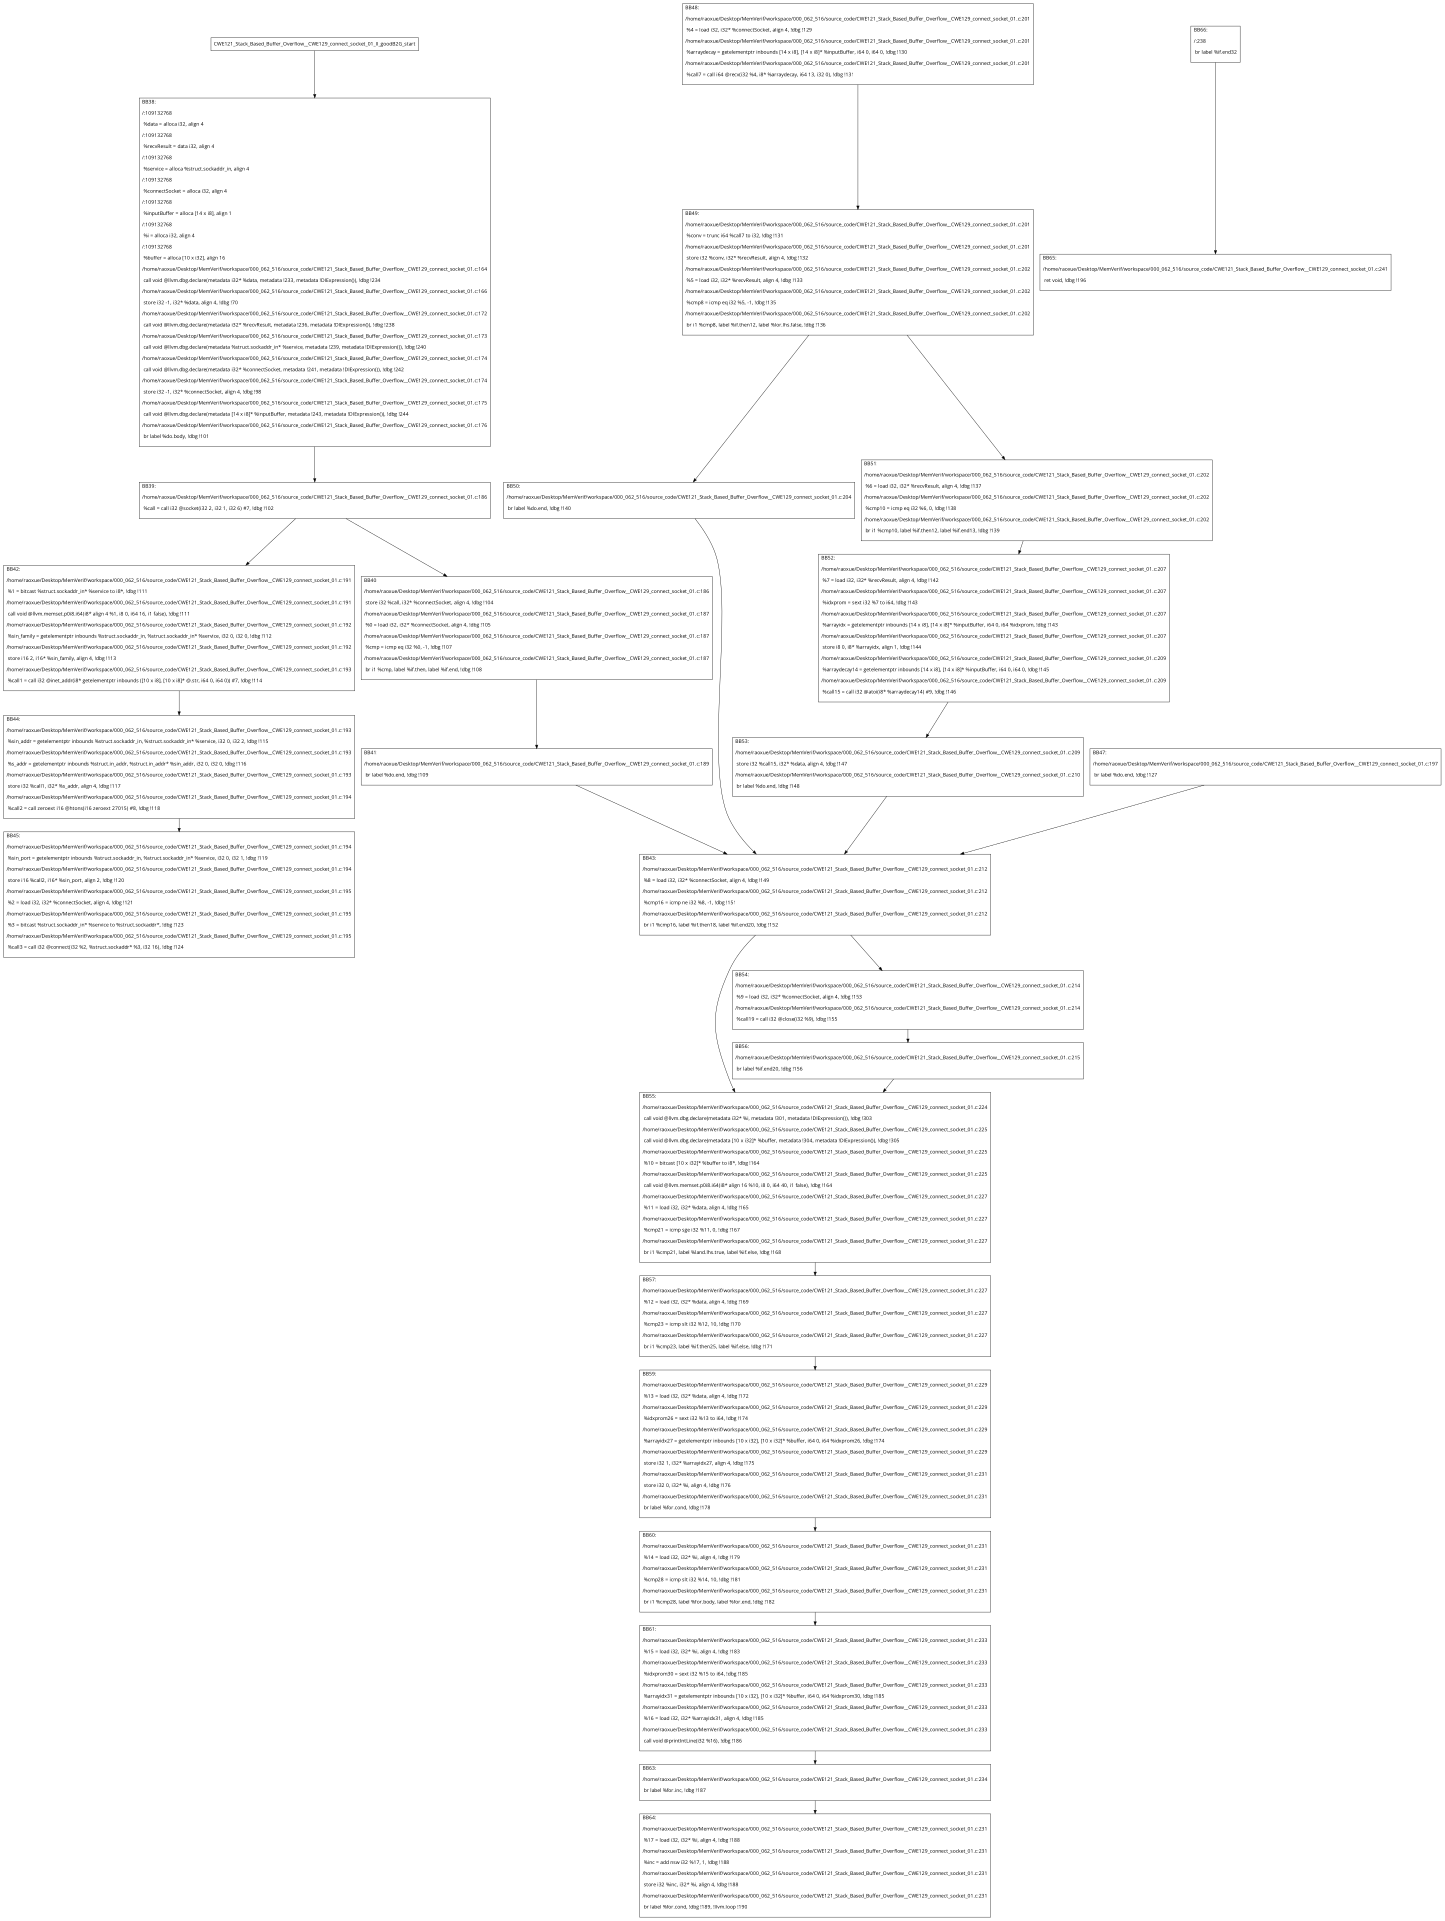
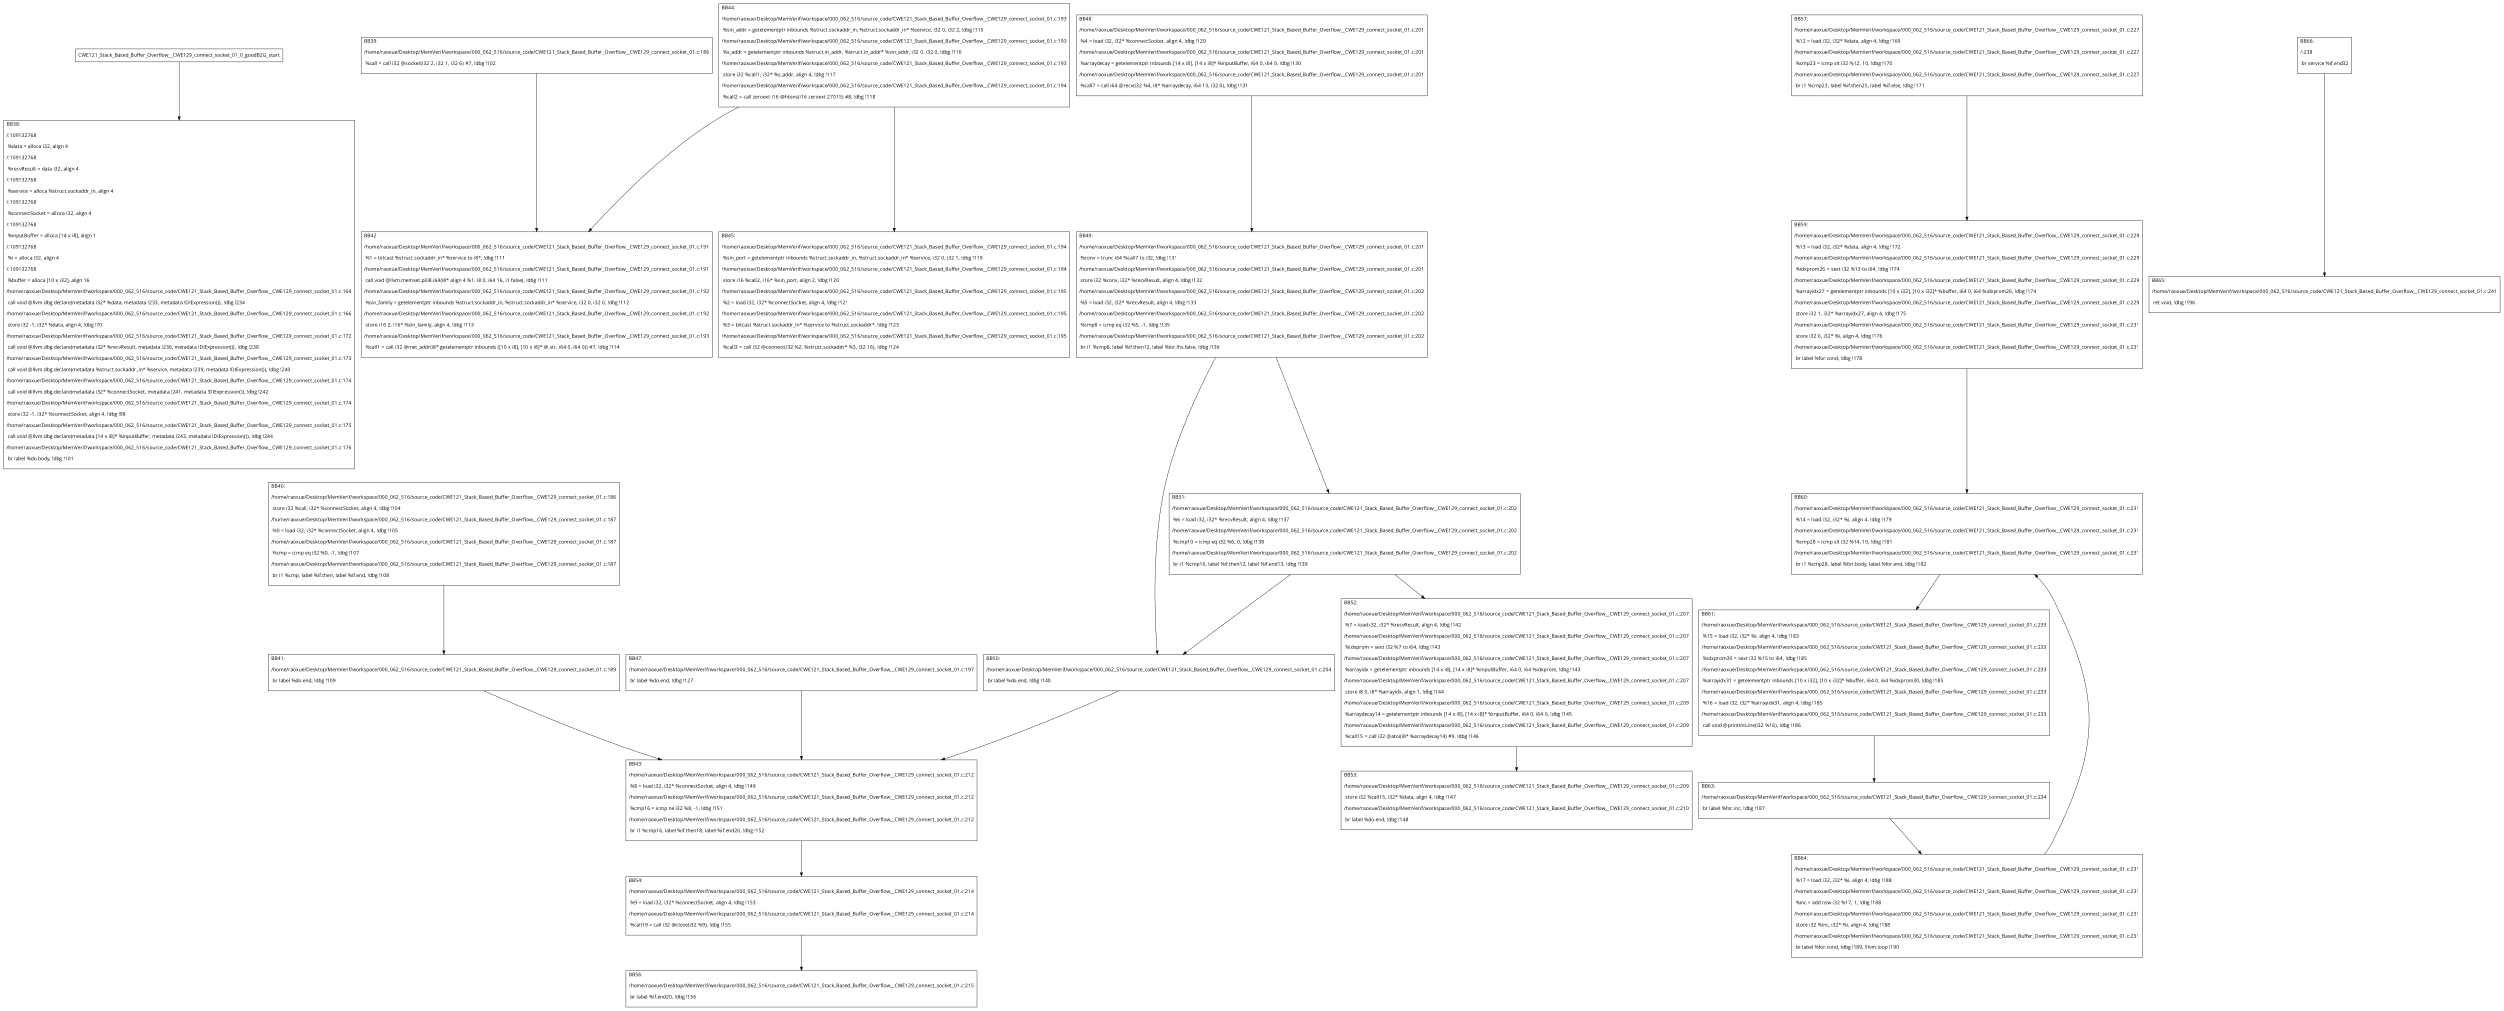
node "BB66:": text "br label %if.end32" -> "br service %if.end32"
edge "BB38:" -> "BB39:": removed
edge "BB39:" -> "BB40:": removed
edge "BB51:" -> "BB50:": added
edge "BB42:" -> "BB44:": reversed
edge "BB64:" -> "BB60:": added
edge "BB53:" -> "BB43:": removed
node "BB55:": removed
